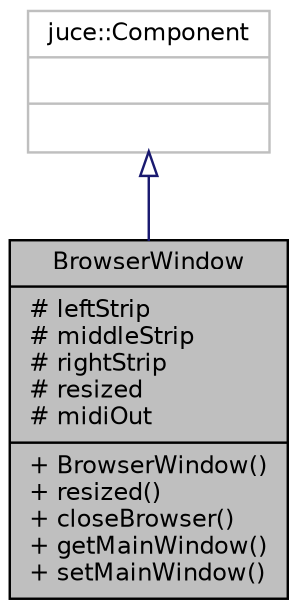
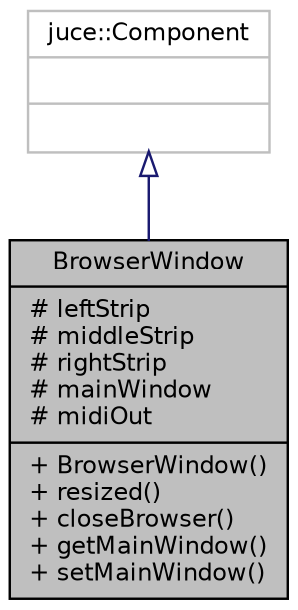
node "BrowserWindow": text "# resized" -> "# mainWindow"
